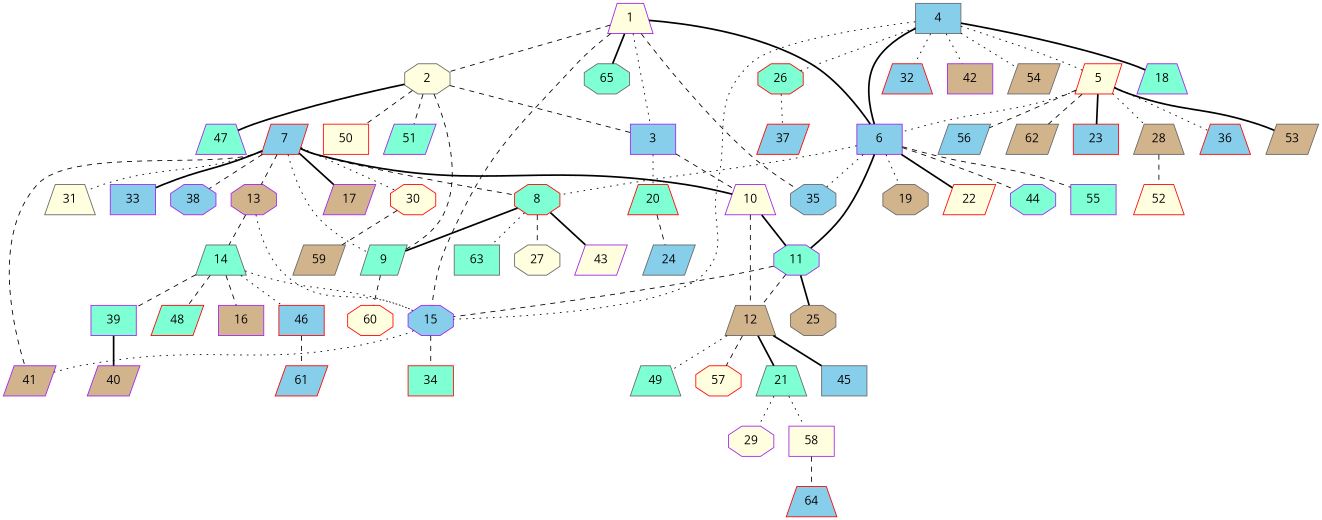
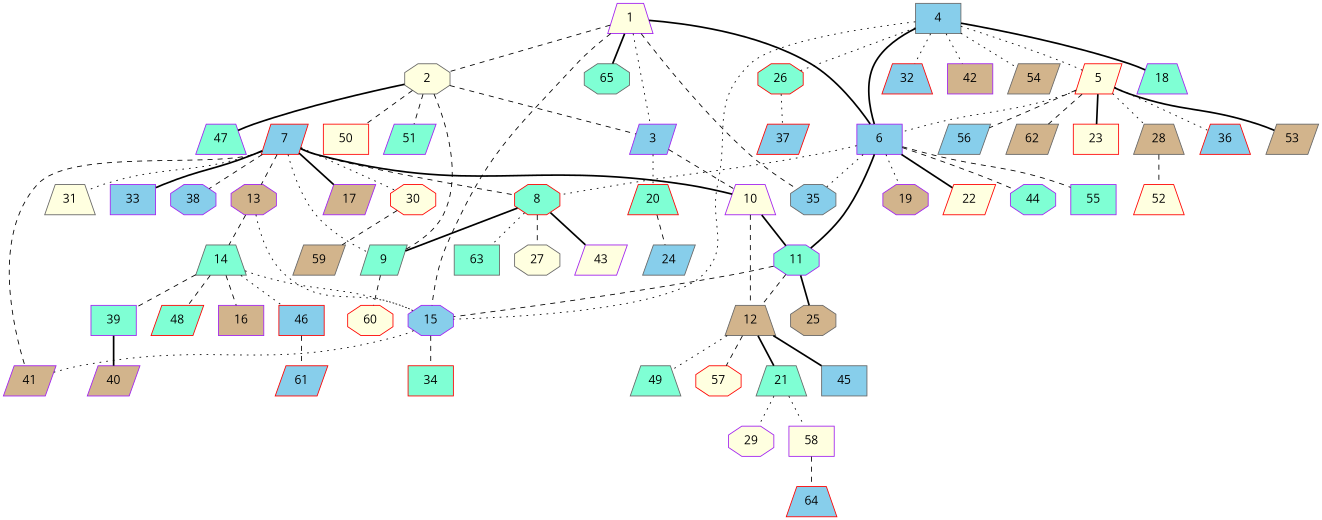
node "3": shape box -> parallelogram
node "23": fillcolor skyblue -> lightyellow
node "19": color gray40 -> purple
